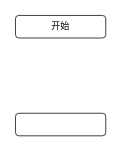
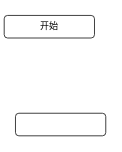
node "开始": moved (60, 27) -> (49, 27)
